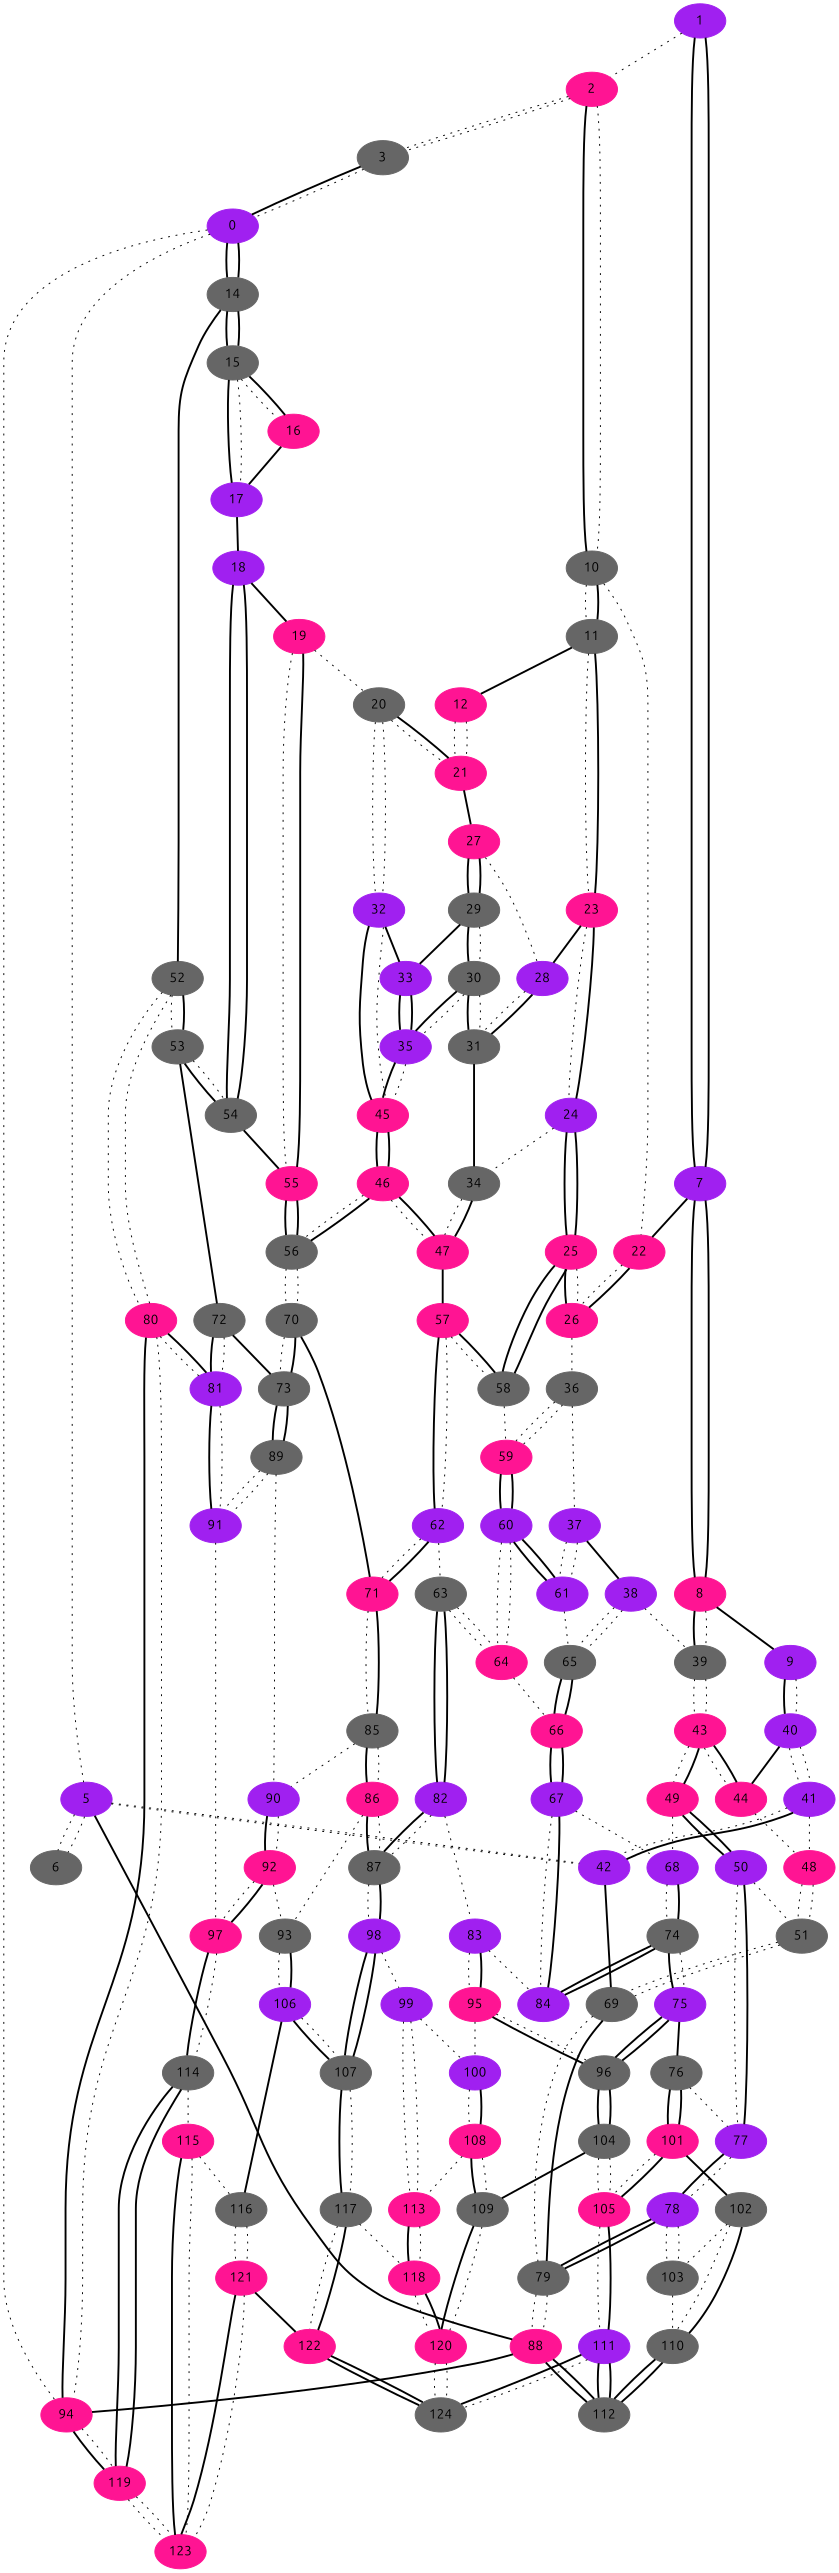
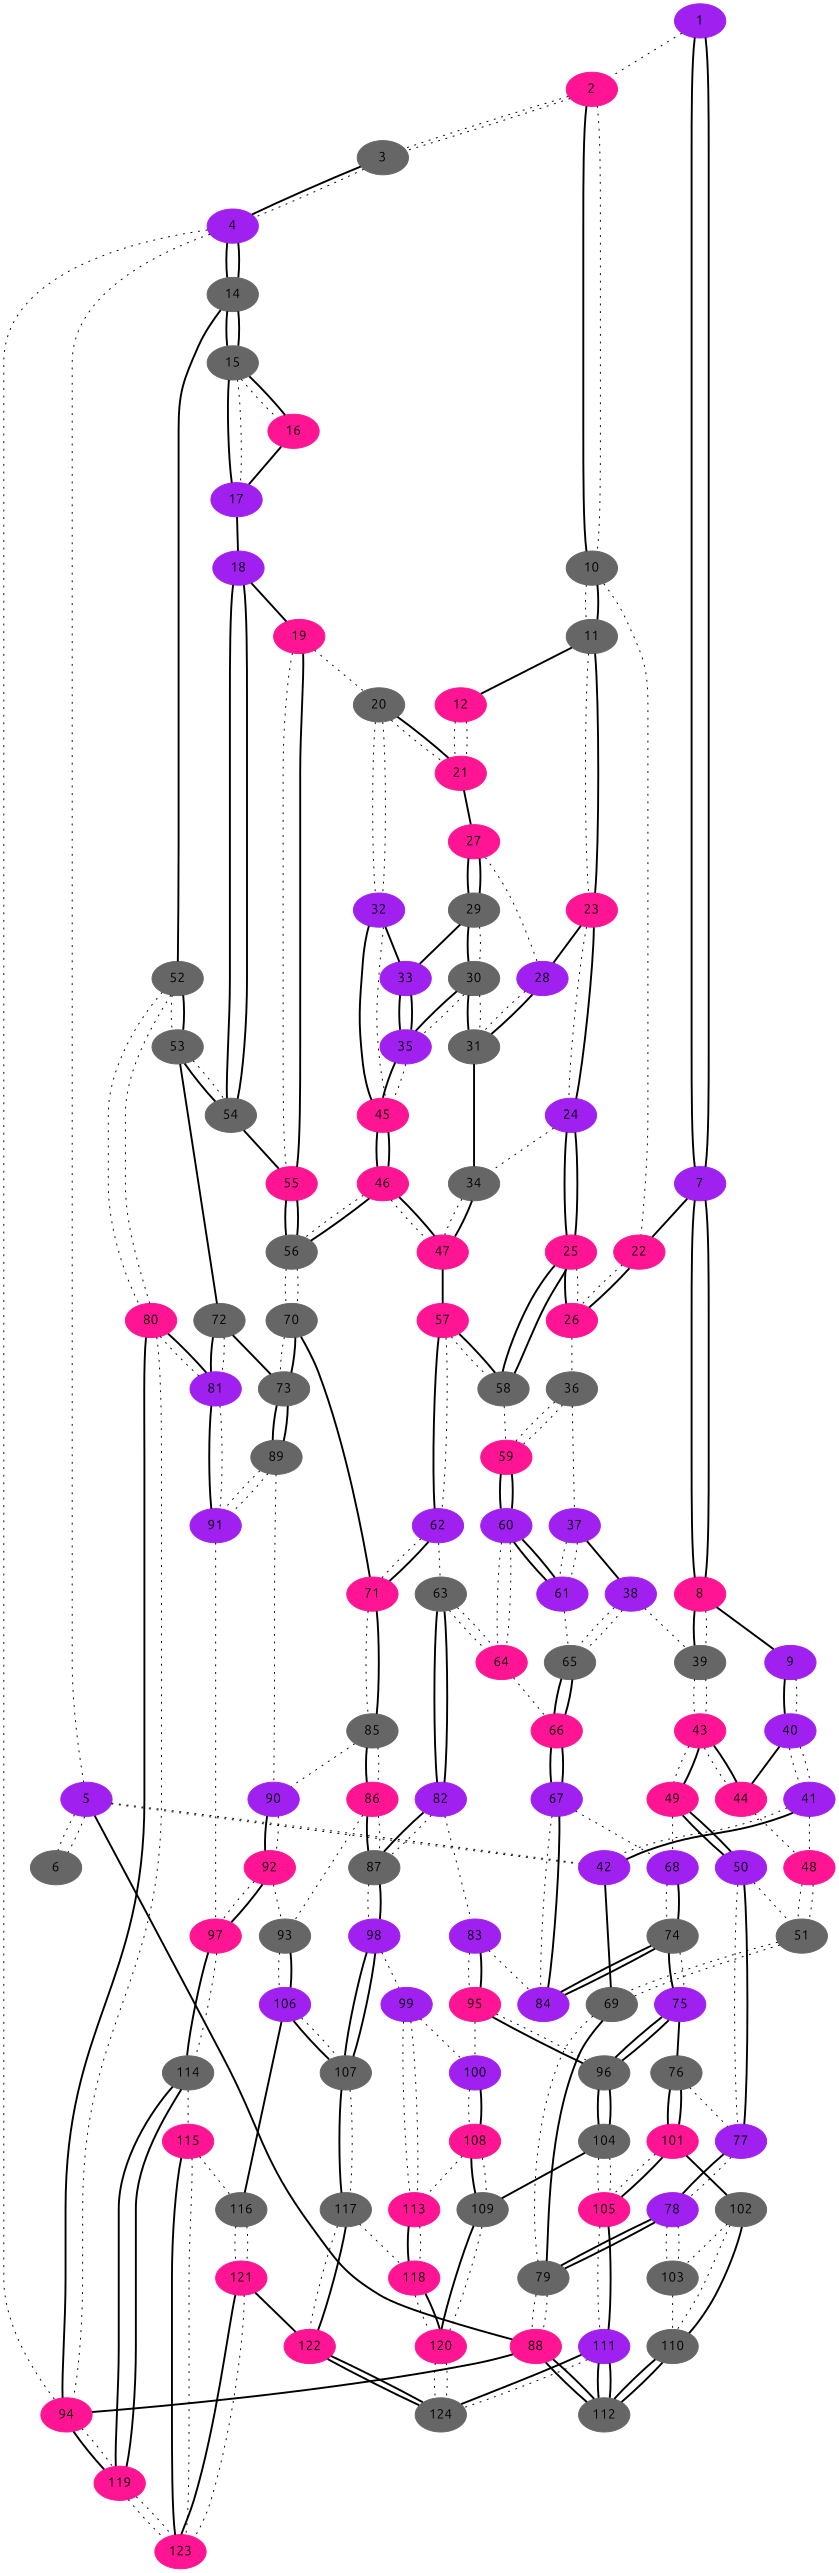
node "0": label "0" -> "4"
